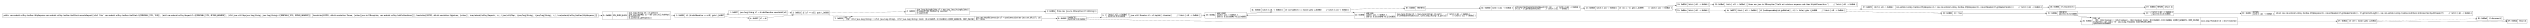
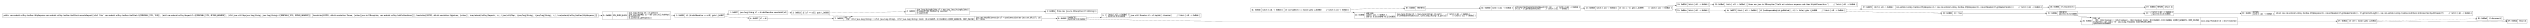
node "10: 0x004a": removed
edge "6: 0x0037" -> "3: 0x001d": now "6: 0x0037" -> "7: 0x0038"
